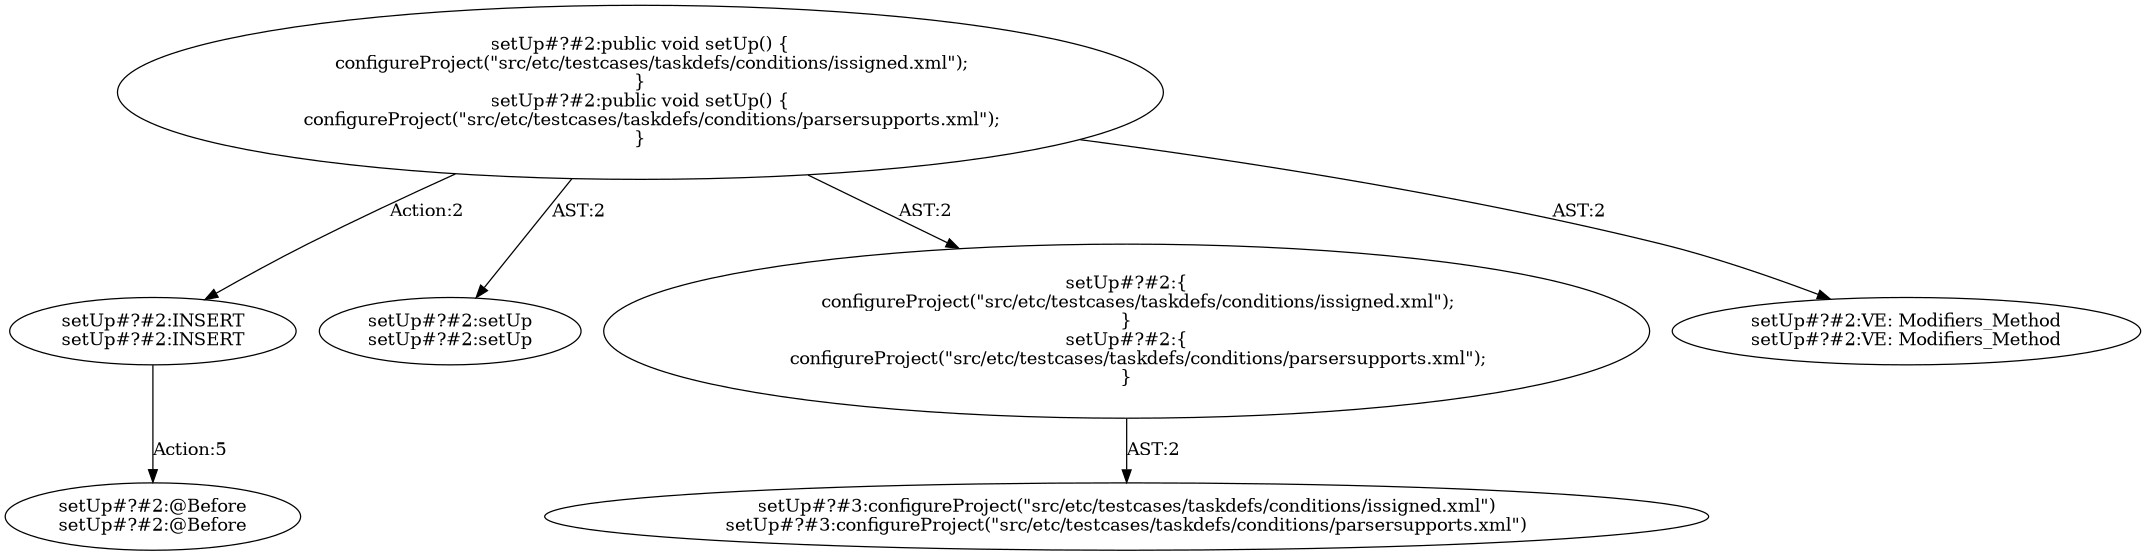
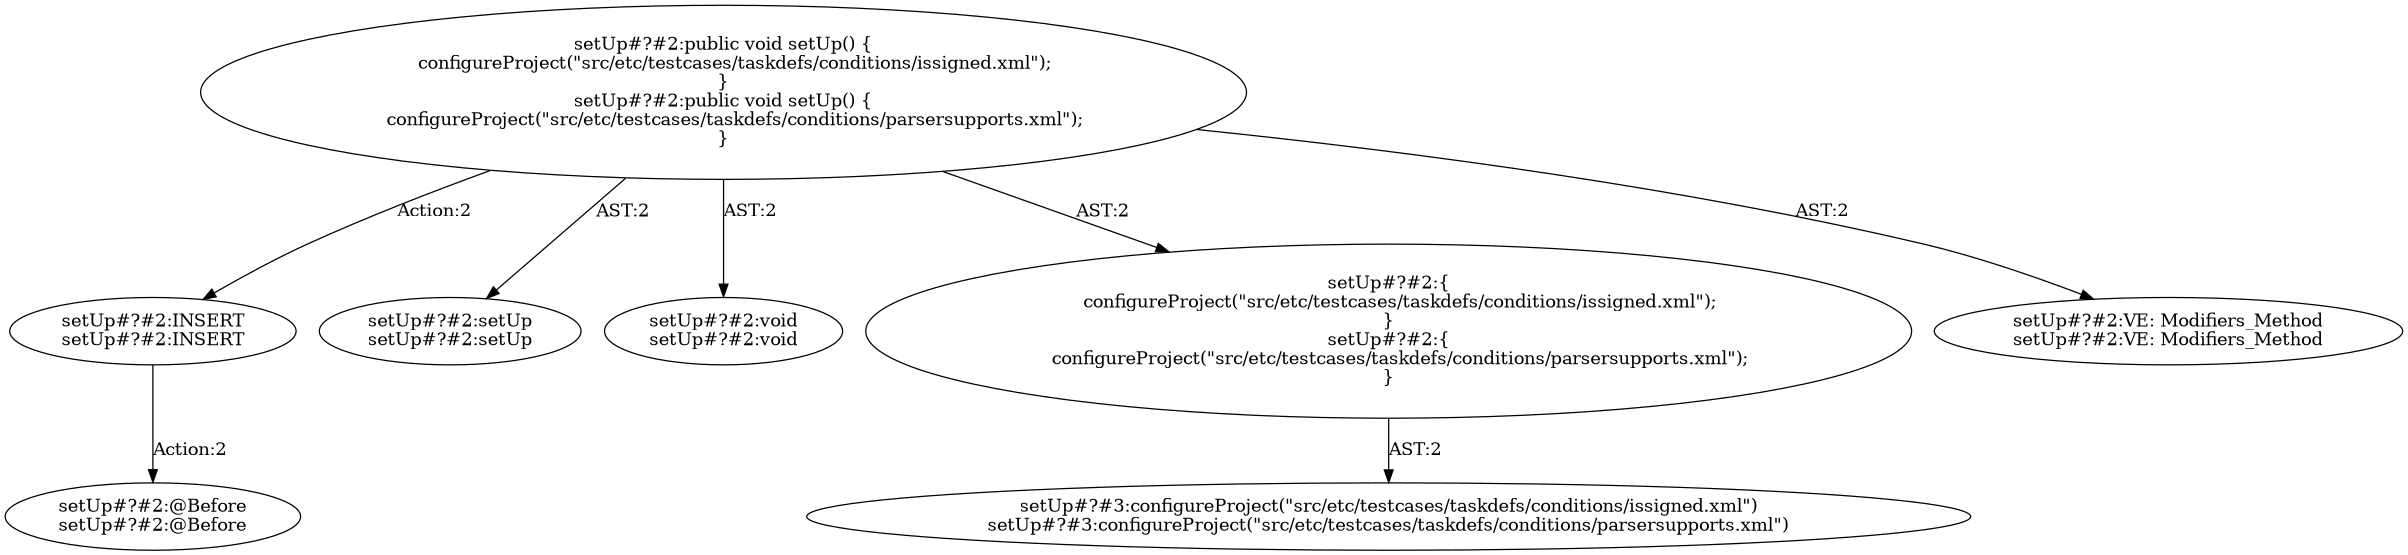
node "setUp#?#2:void setUp#?#2:void": added
edge "setUp#?#2:INSERT setUp#?#2:INSERT" -> "setUp#?#2:@Before setUp#?#2:@Before": label "Action:5" -> "Action:2"
